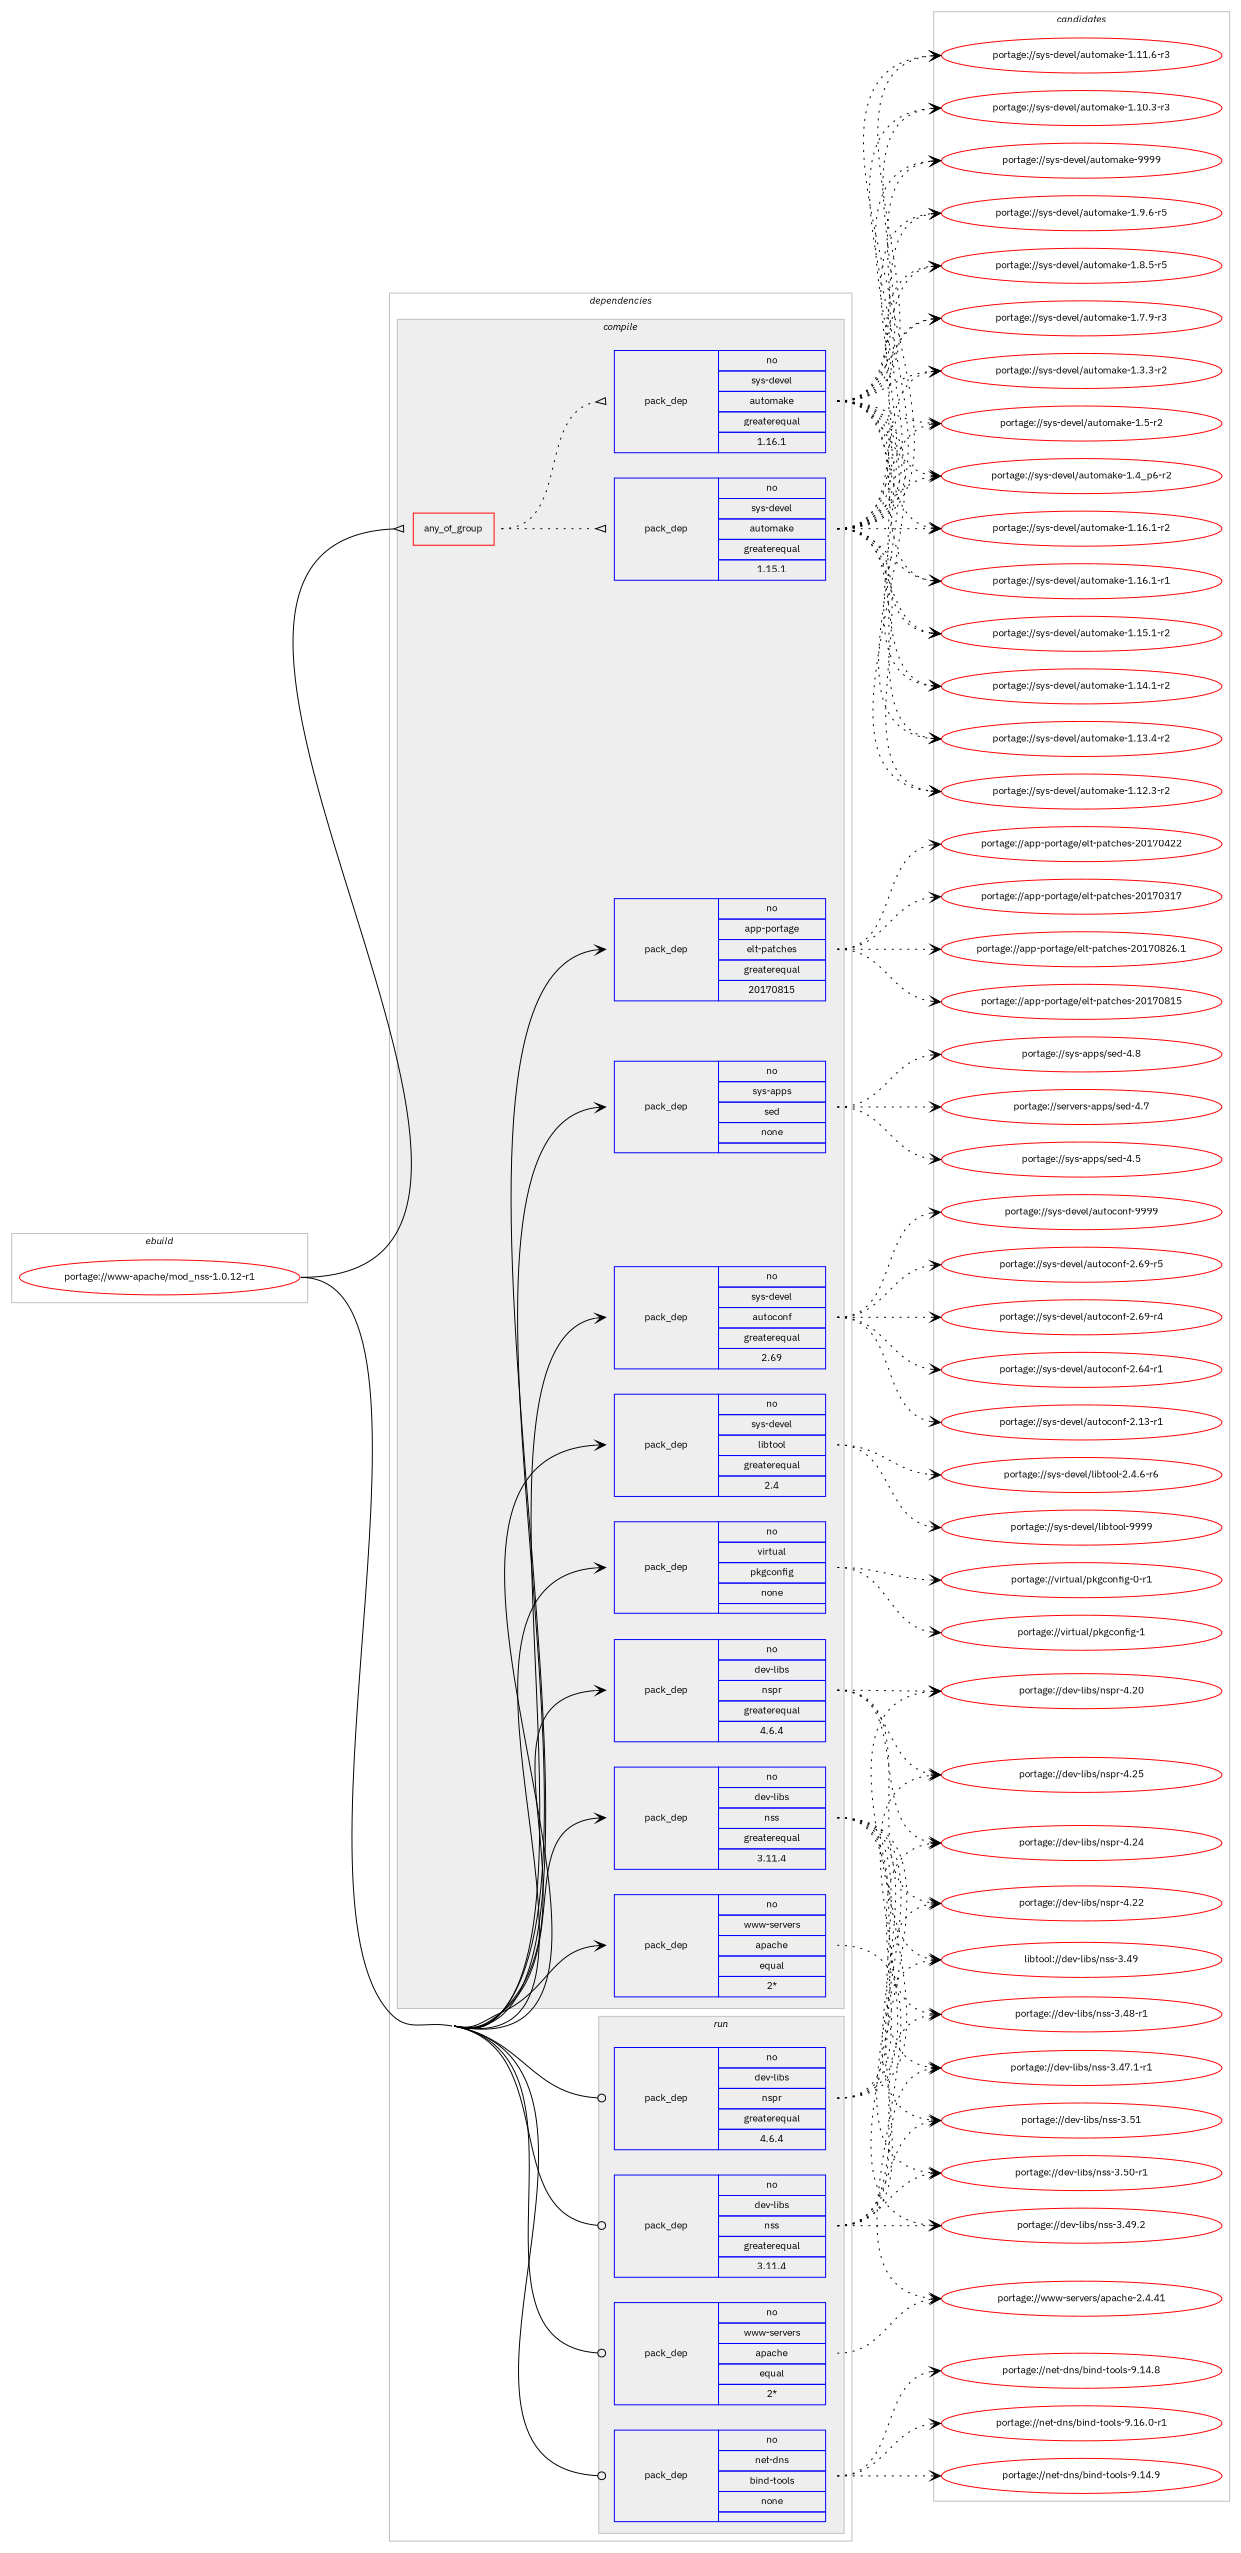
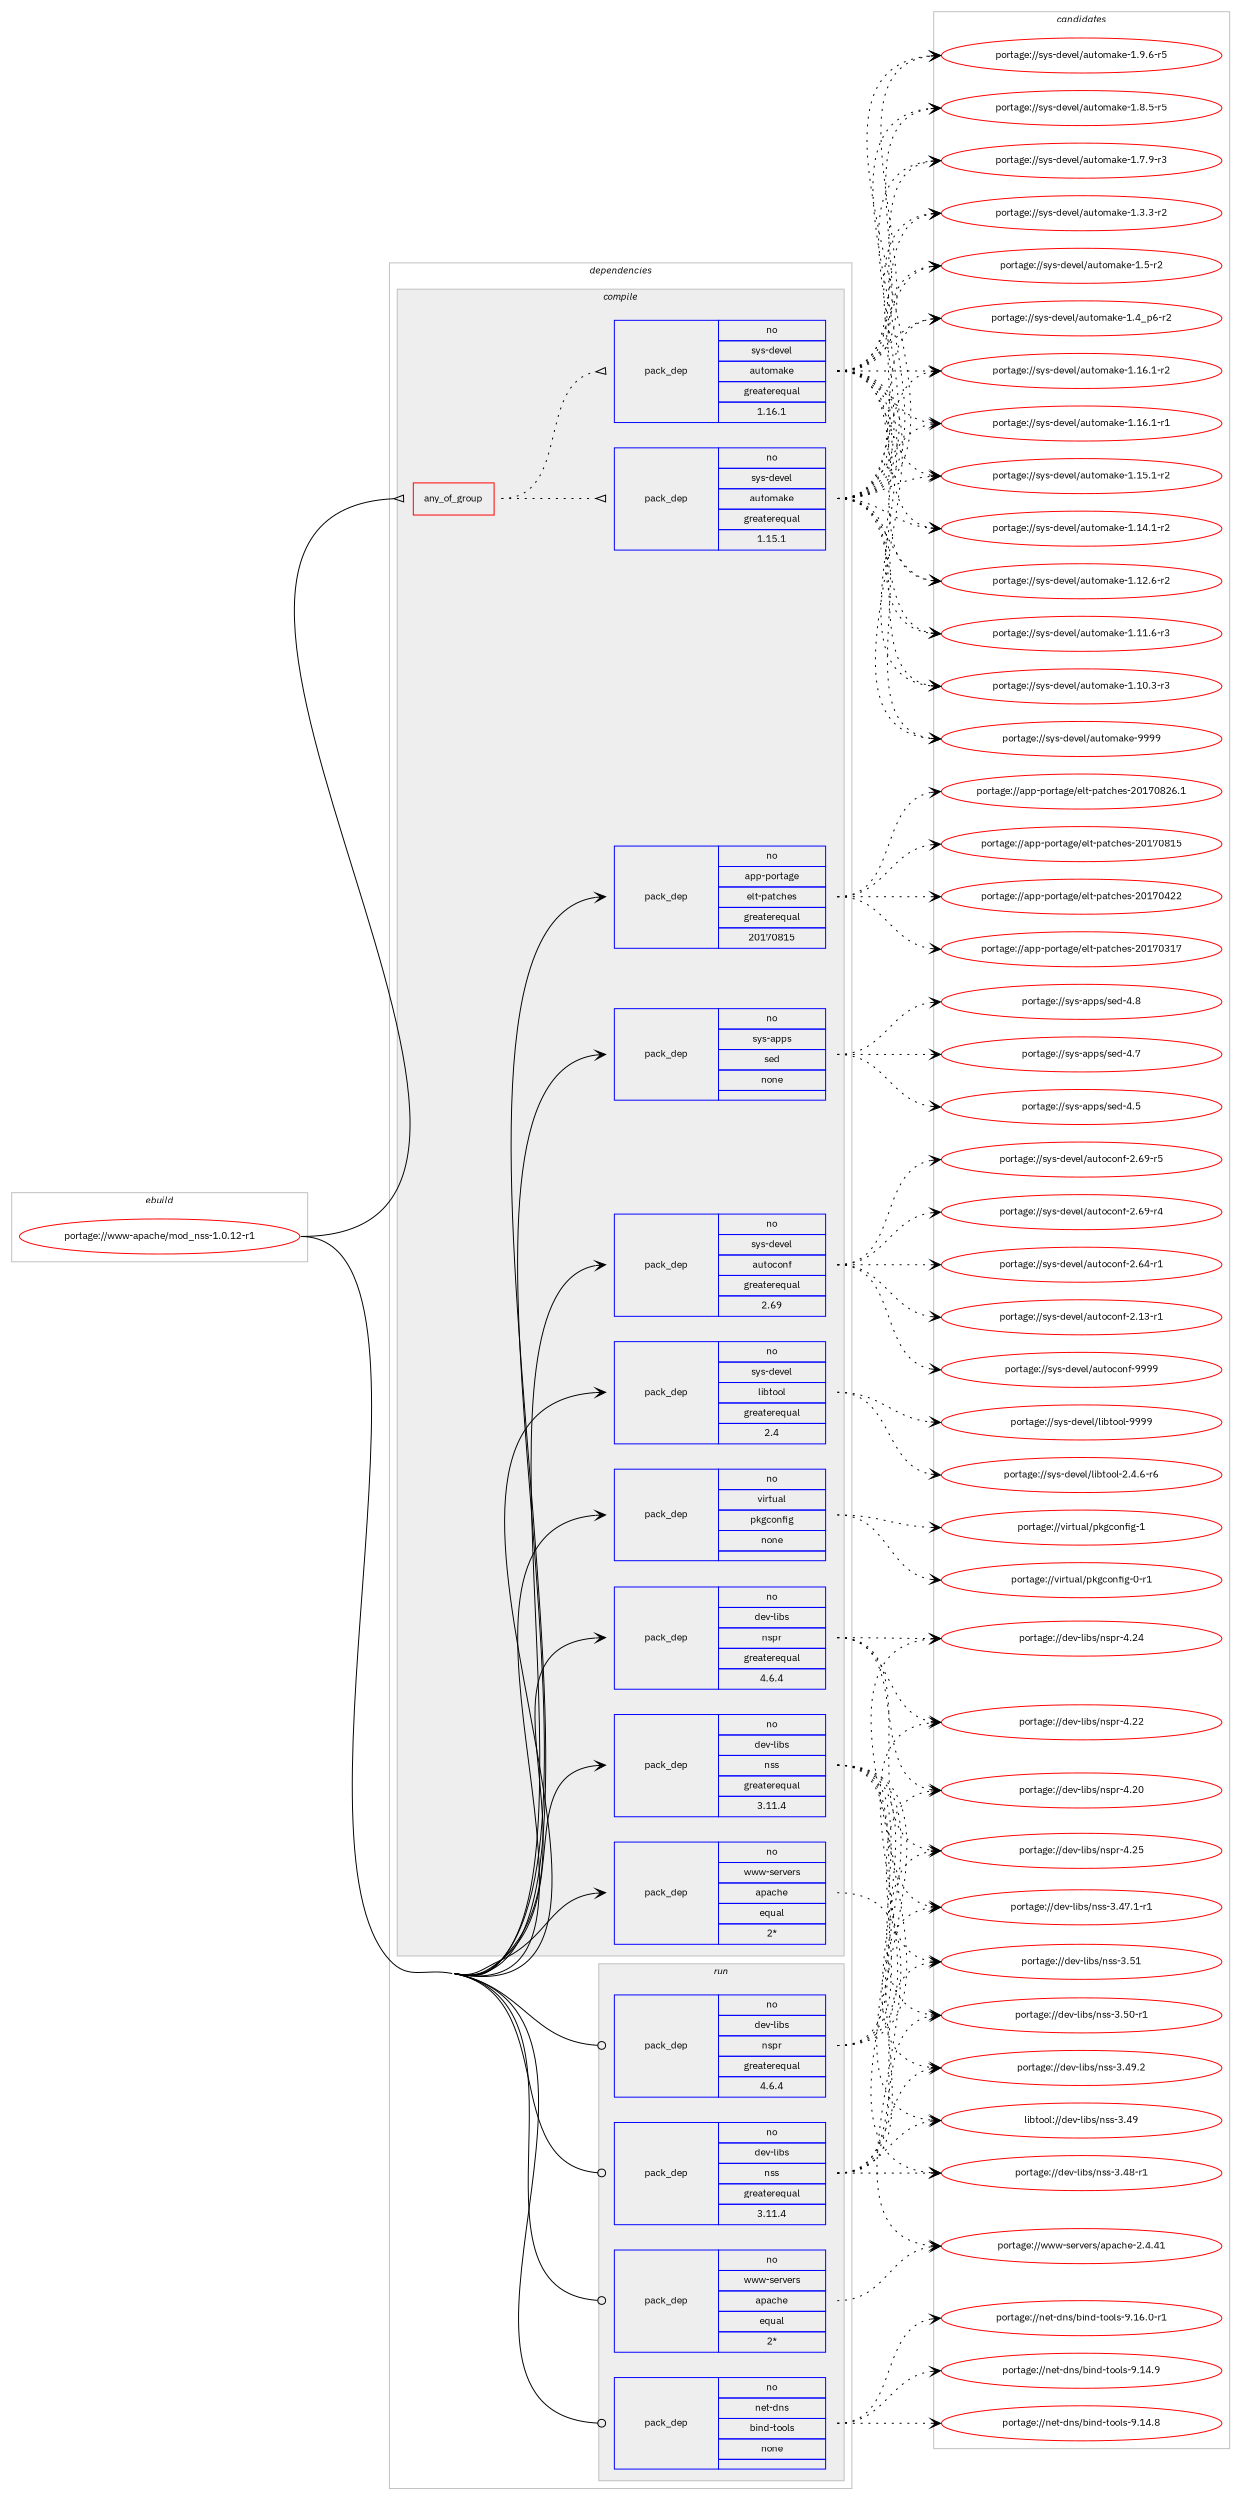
node "portage://sys-devel/automake-1.13.4-r2": removed
node "portage://sys-devel/automake-1.12.3-r2": label "portage://sys-devel/automake-1.12.3-r2" -> "portage://sys-devel/automake-1.12.6-r2"
node "portage://servers-apps/sed-4.7": label "portage://servers-apps/sed-4.7" -> "portage://sys-apps/sed-4.7"
